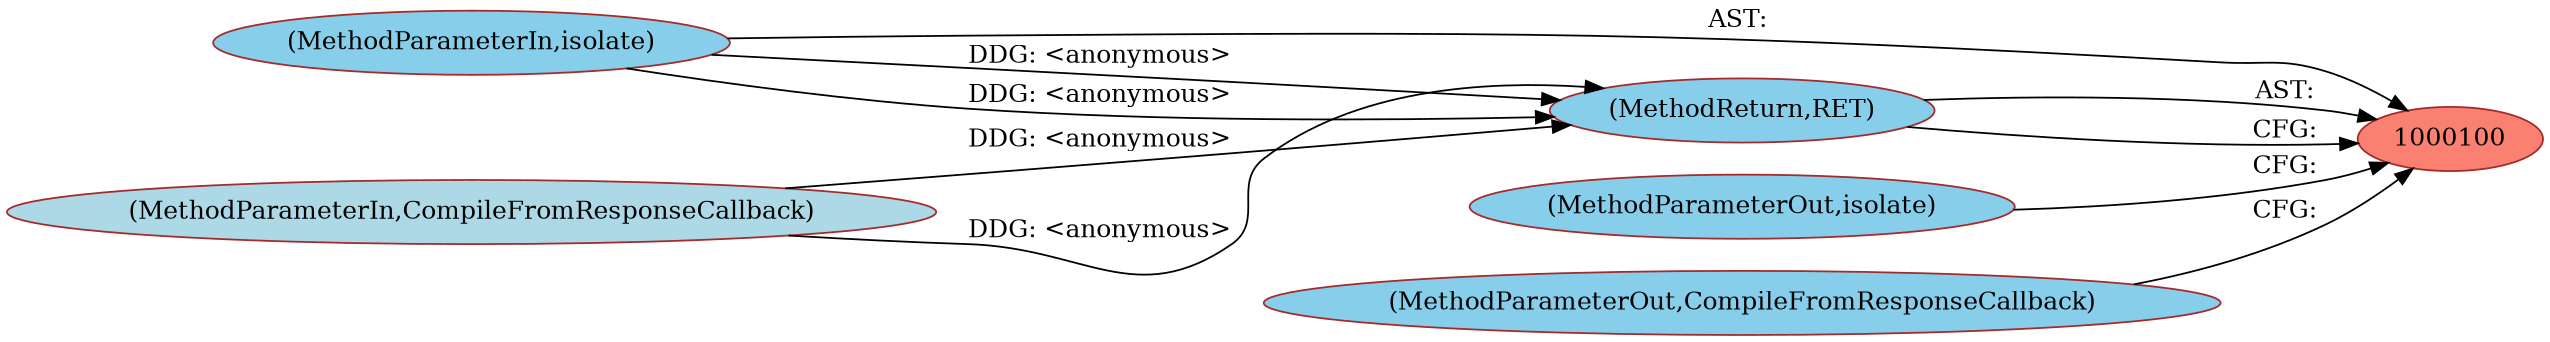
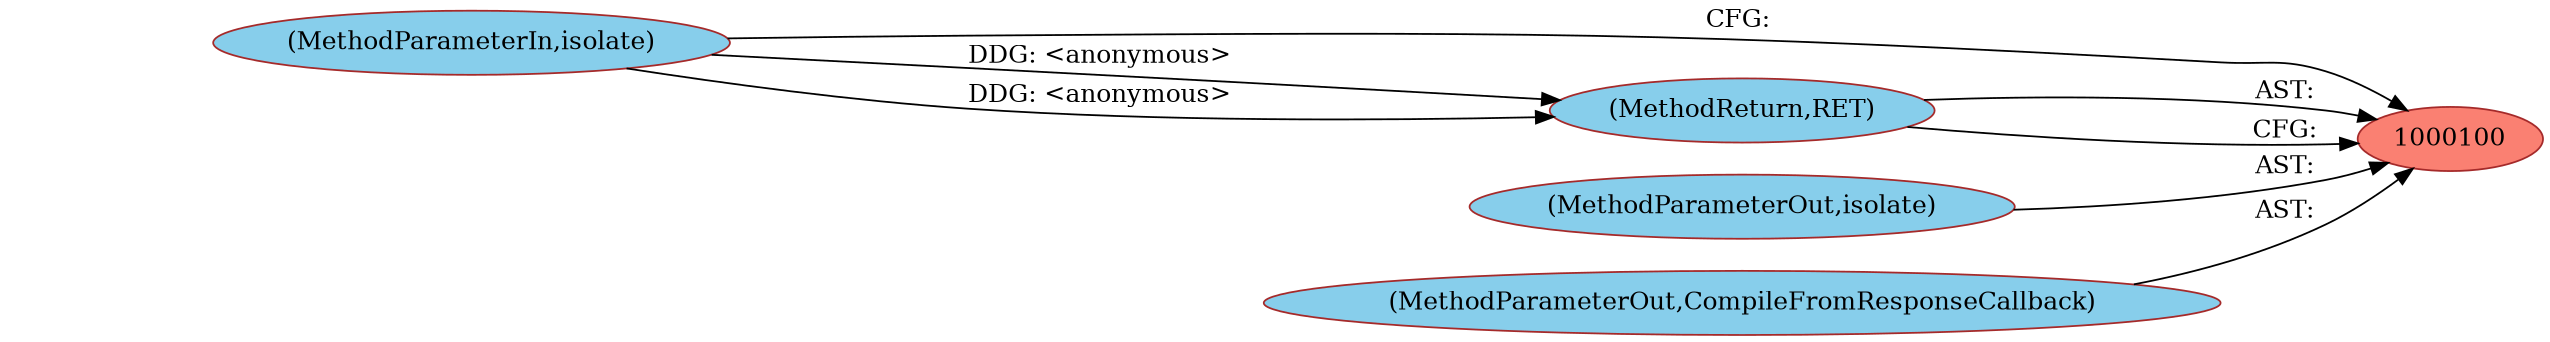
edge "(MethodParameterIn,isolate)" -> "1000100": label "AST: " -> "CFG: "
edge "(MethodParameterOut,isolate)" -> "1000100": label "CFG: " -> "AST: "
edge "(MethodParameterOut,CompileFromResponseCallback)" -> "1000100": label "CFG: " -> "AST: "
node "(MethodParameterIn,CompileFromResponseCallback)": removed
